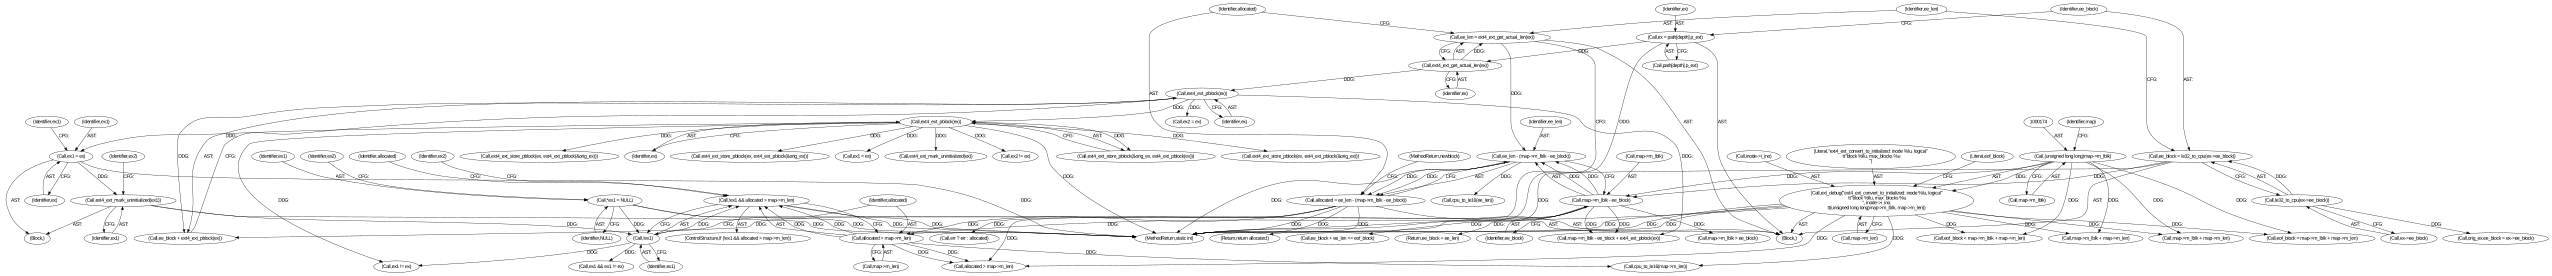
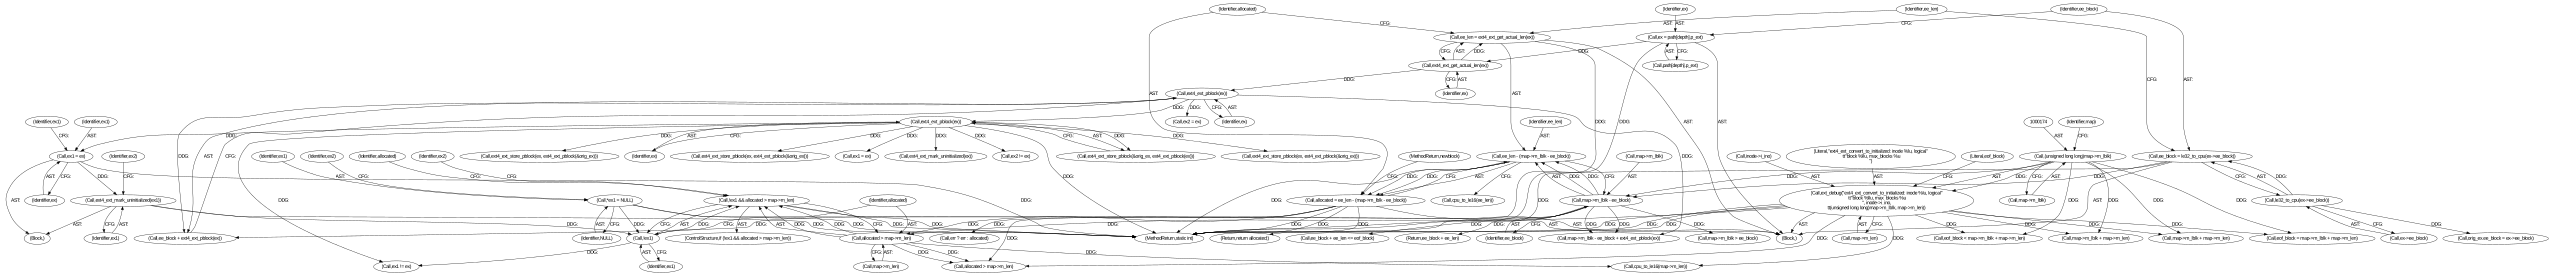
edge "(Call,ee_len = ext4_ext_get_actual_len(ex))" -> "(Call,ee_len - (map->m_lblk - ee_block))": label "DDG: " -> "AST: "
edge "(Call,ee_len = ext4_ext_get_actual_len(ex))" -> "(MethodReturn,static int)": label "CFG: " -> "DDG: "
edge "(Call,ee_len - (map->m_lblk - ee_block))" -> "(Call,cpu_to_le16(ee_len))": label "DDG: " -> "CFG: "
node "(Call,ex1 && ex1 != ex)": removed
